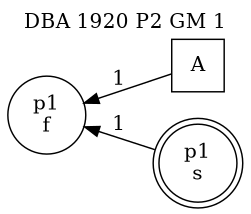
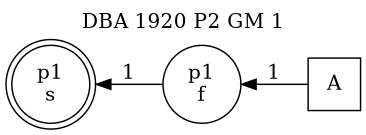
edge "p1 s" -> "p1 f": reversed
